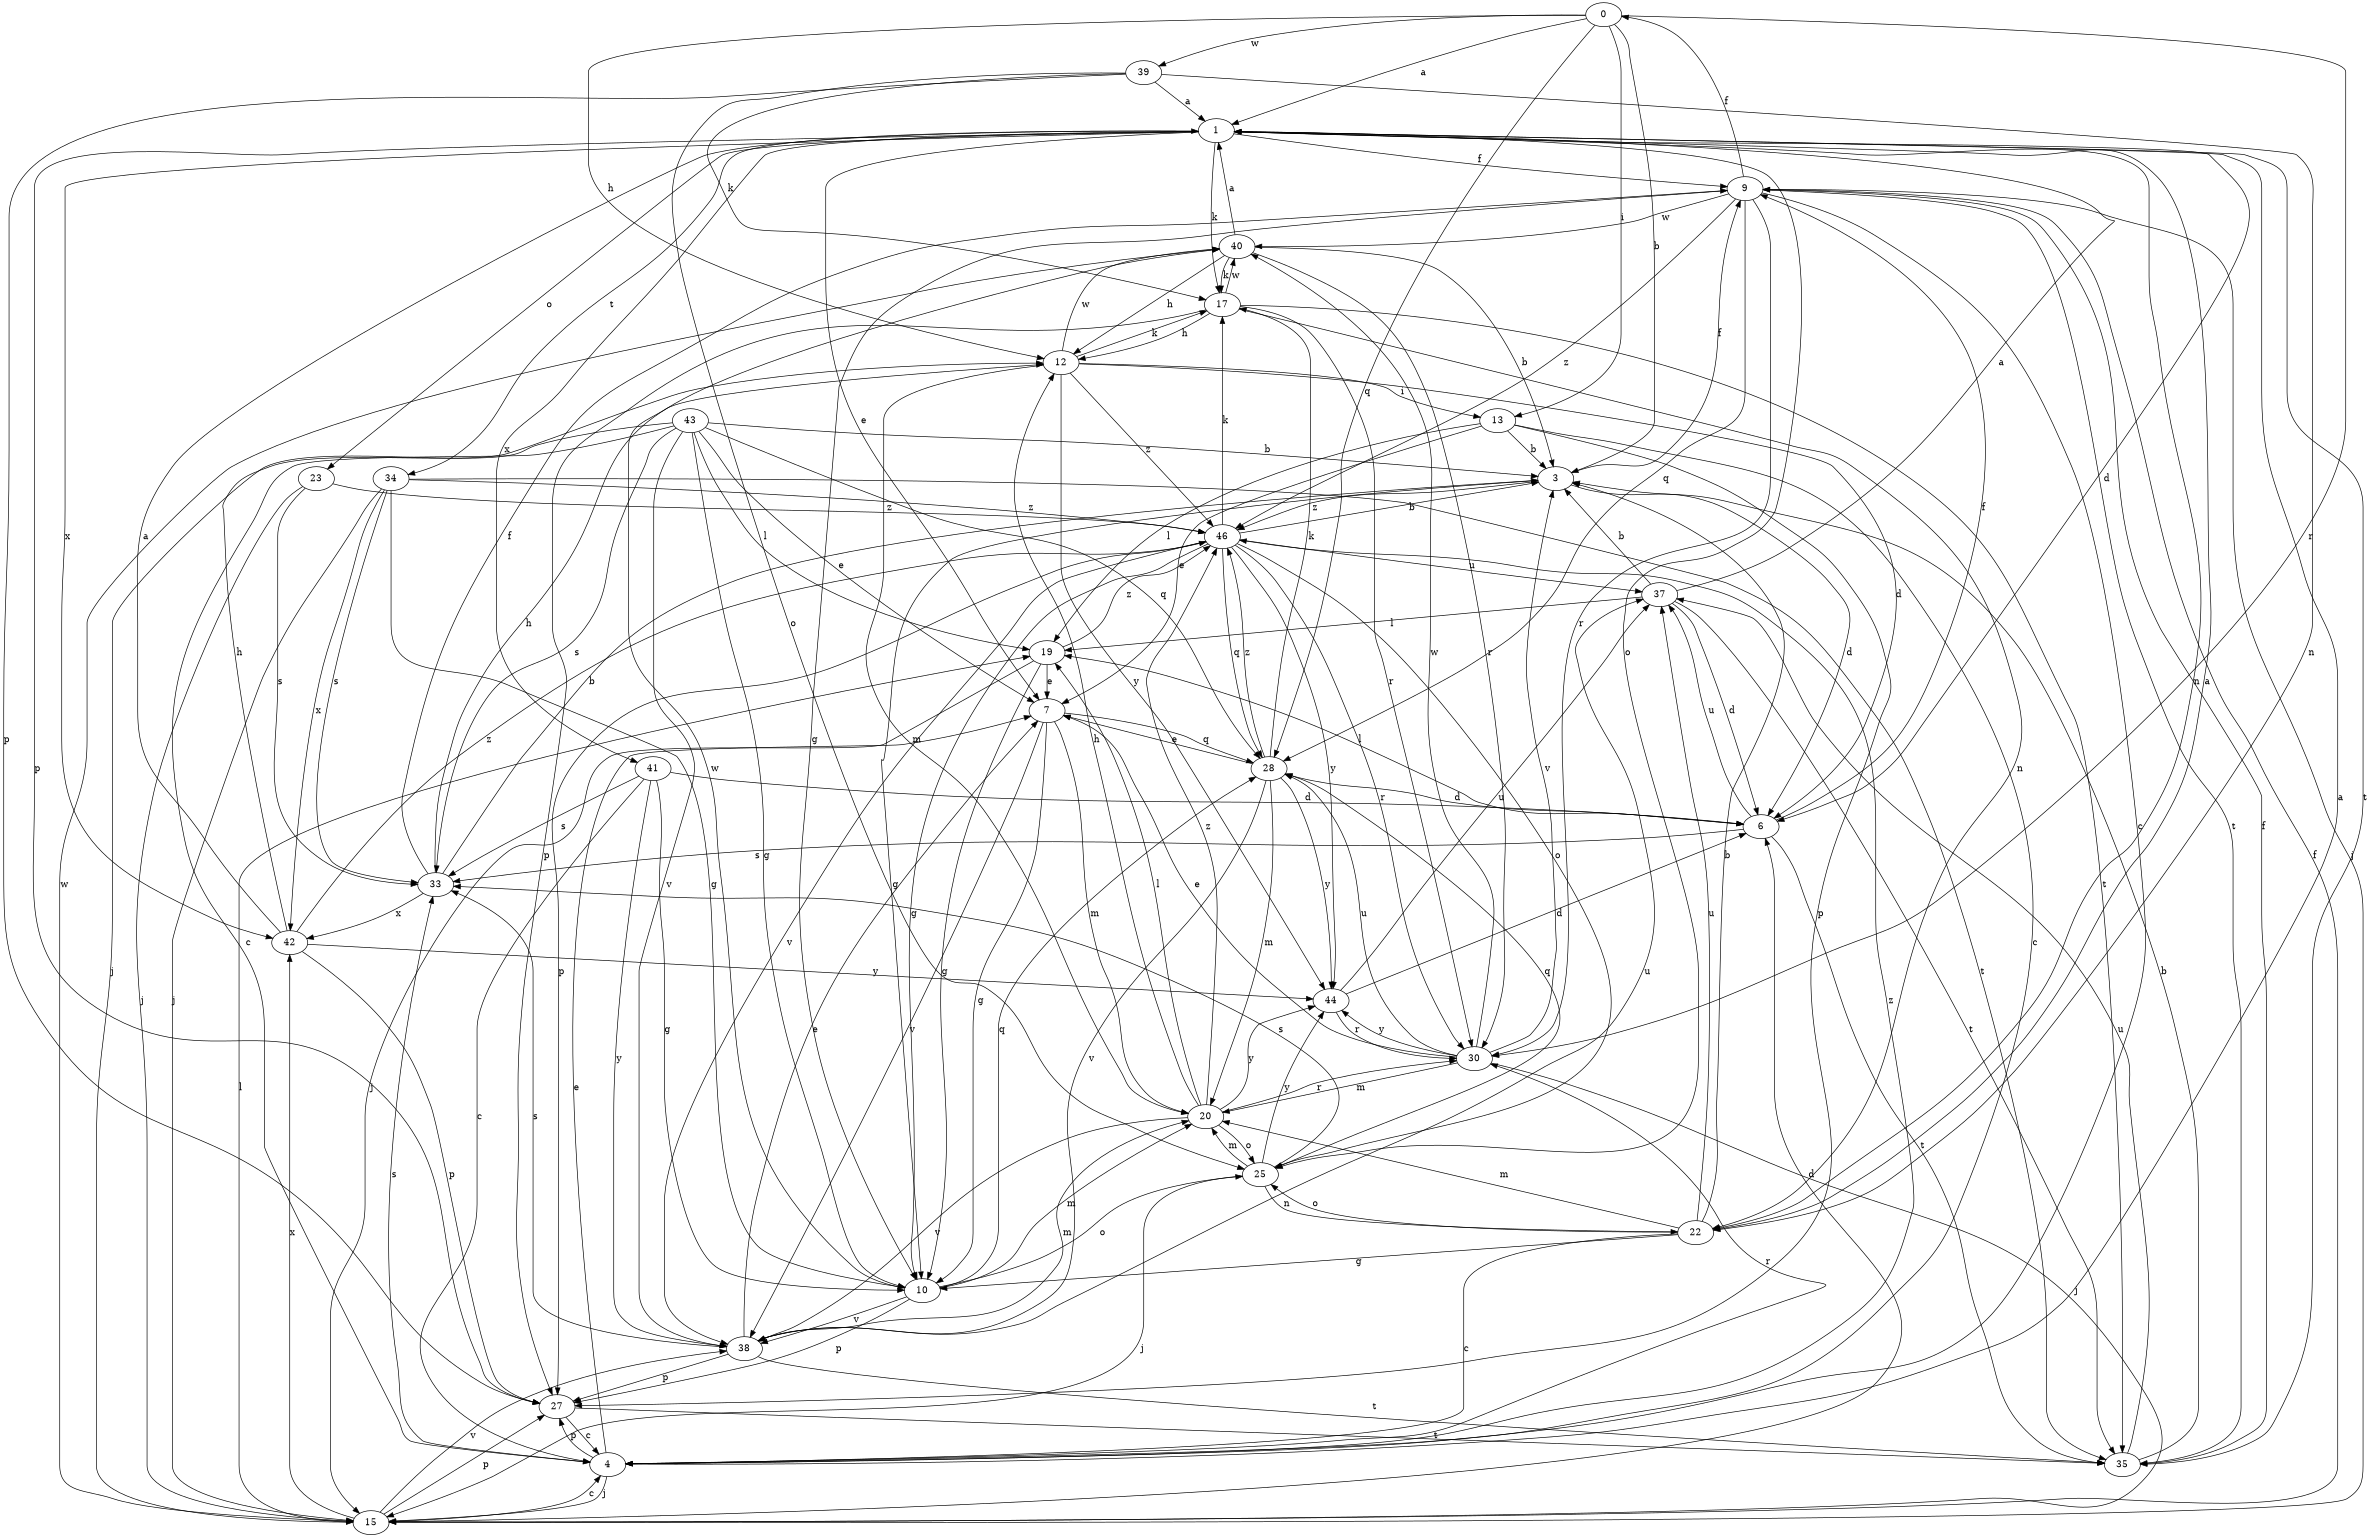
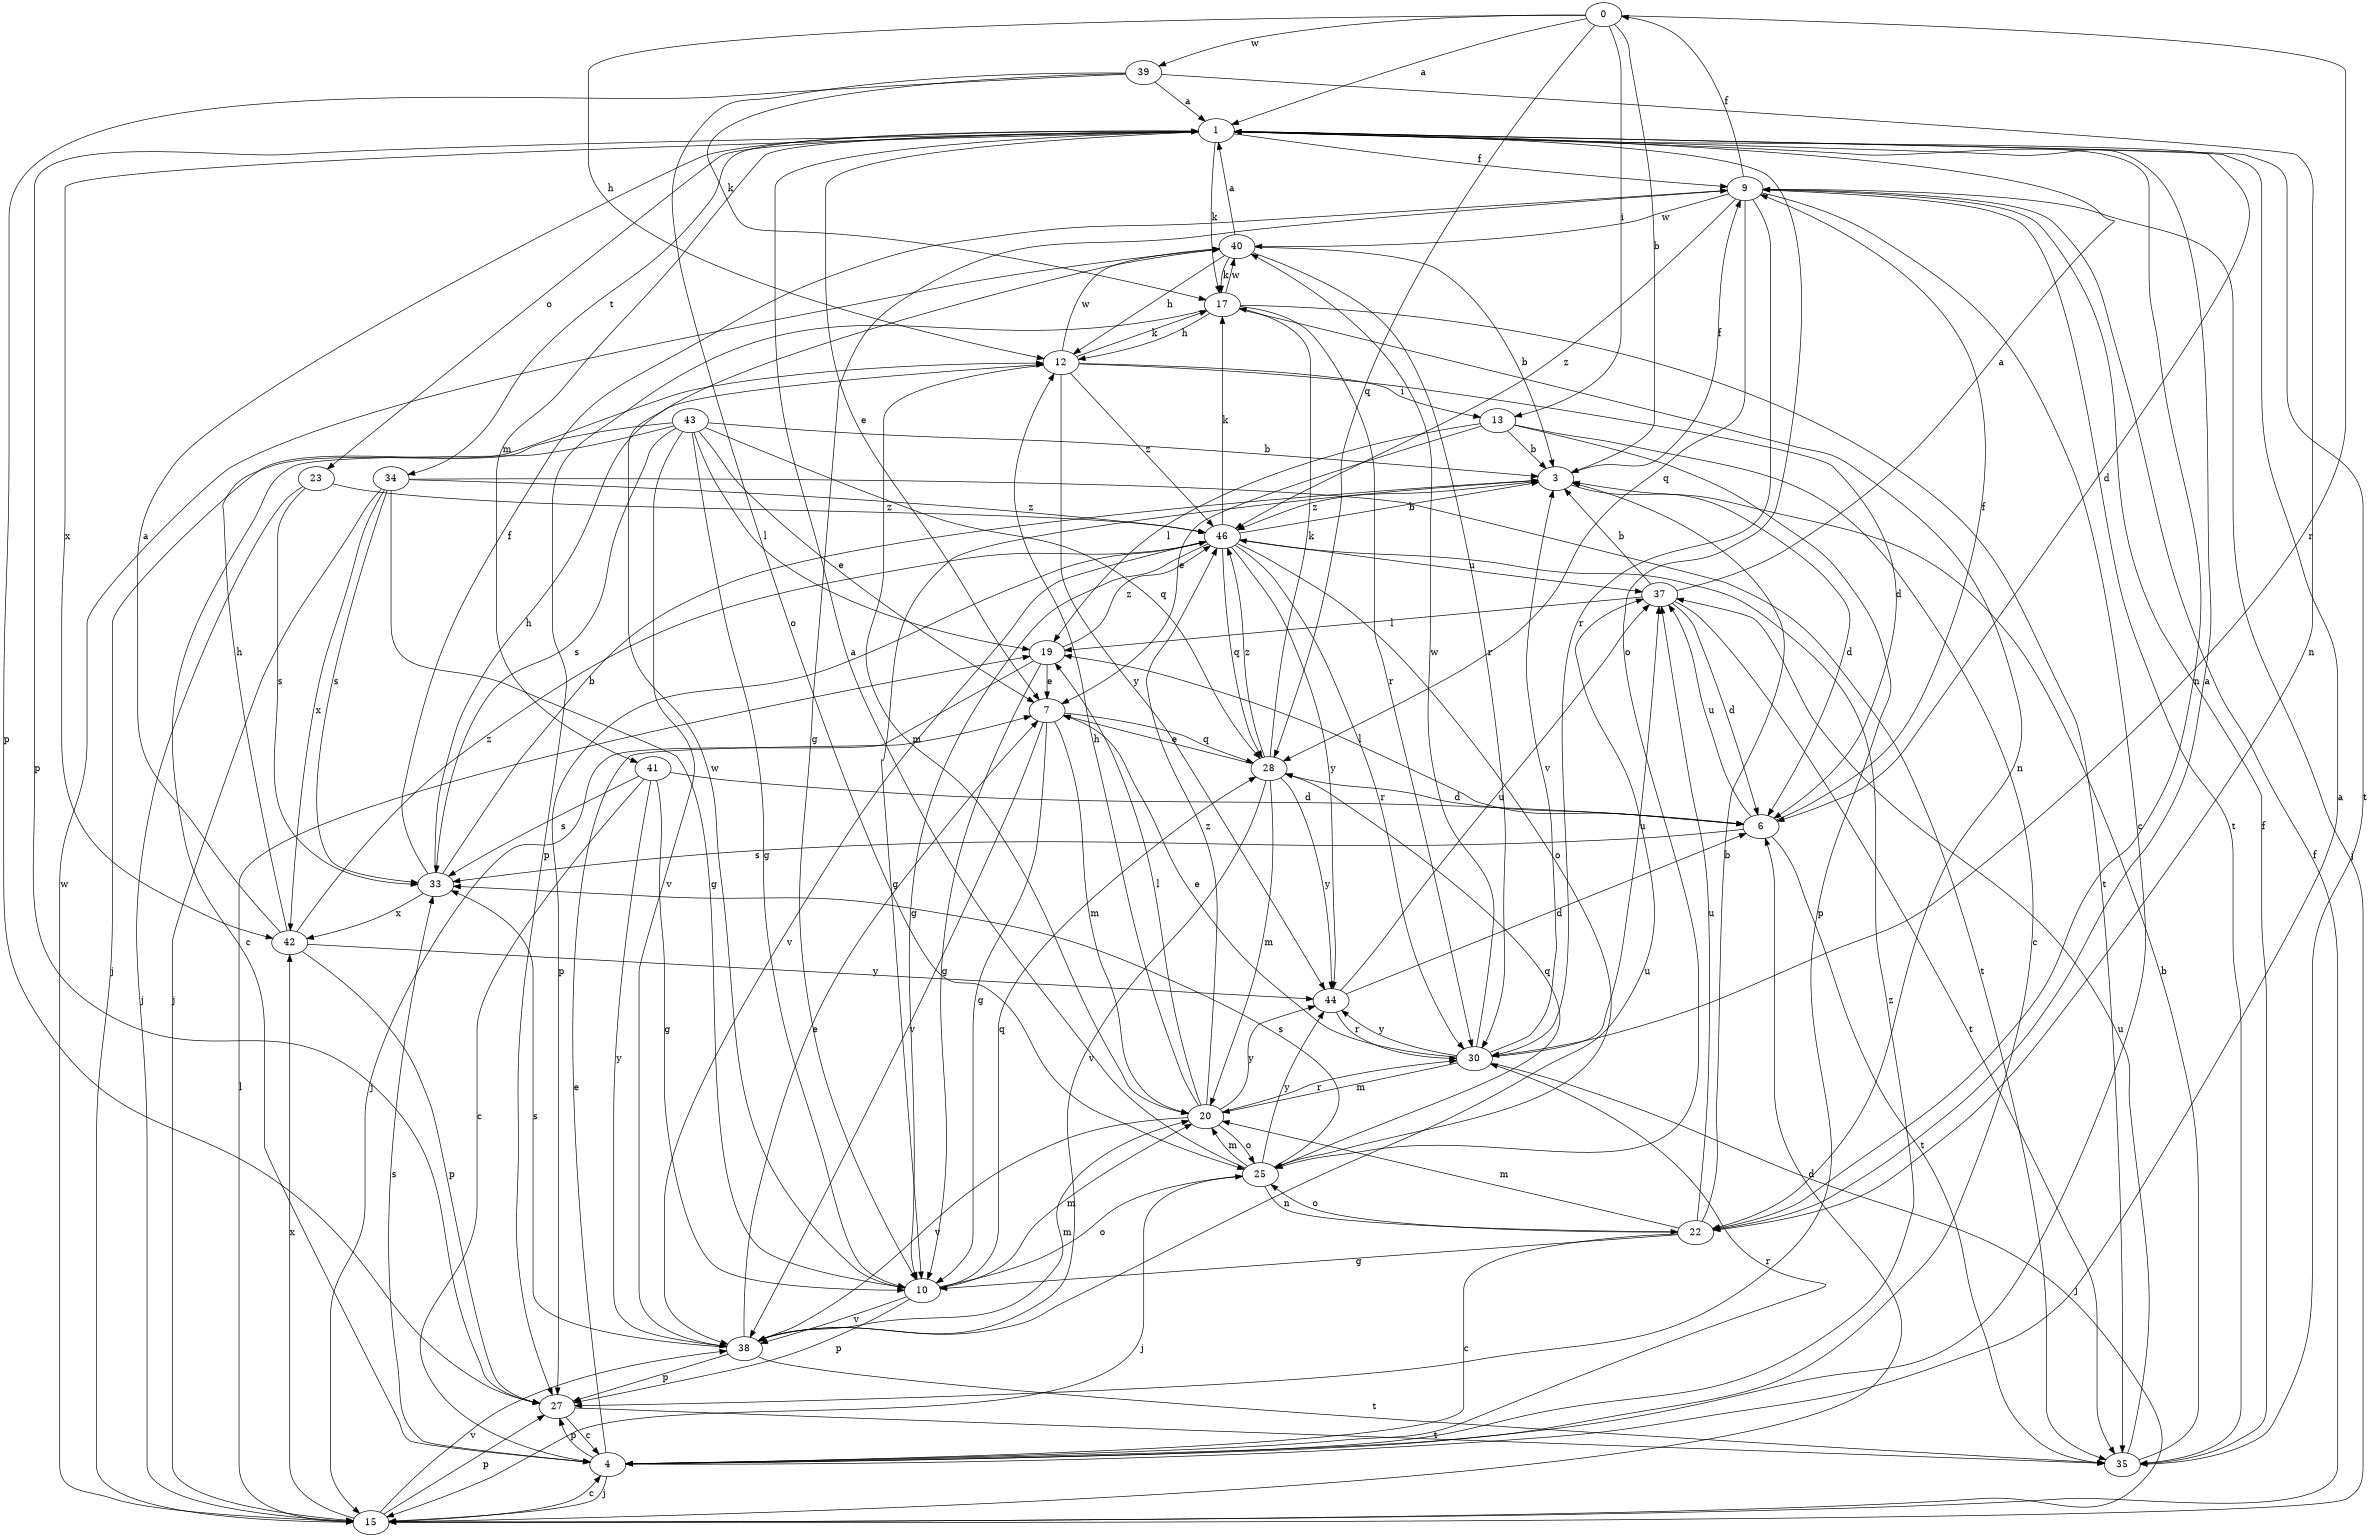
edge "1" -> "41": label "x" -> "m"
edge "25" -> "1": added, label "a"
edge "30" -> "28": now "30" -> "37"
